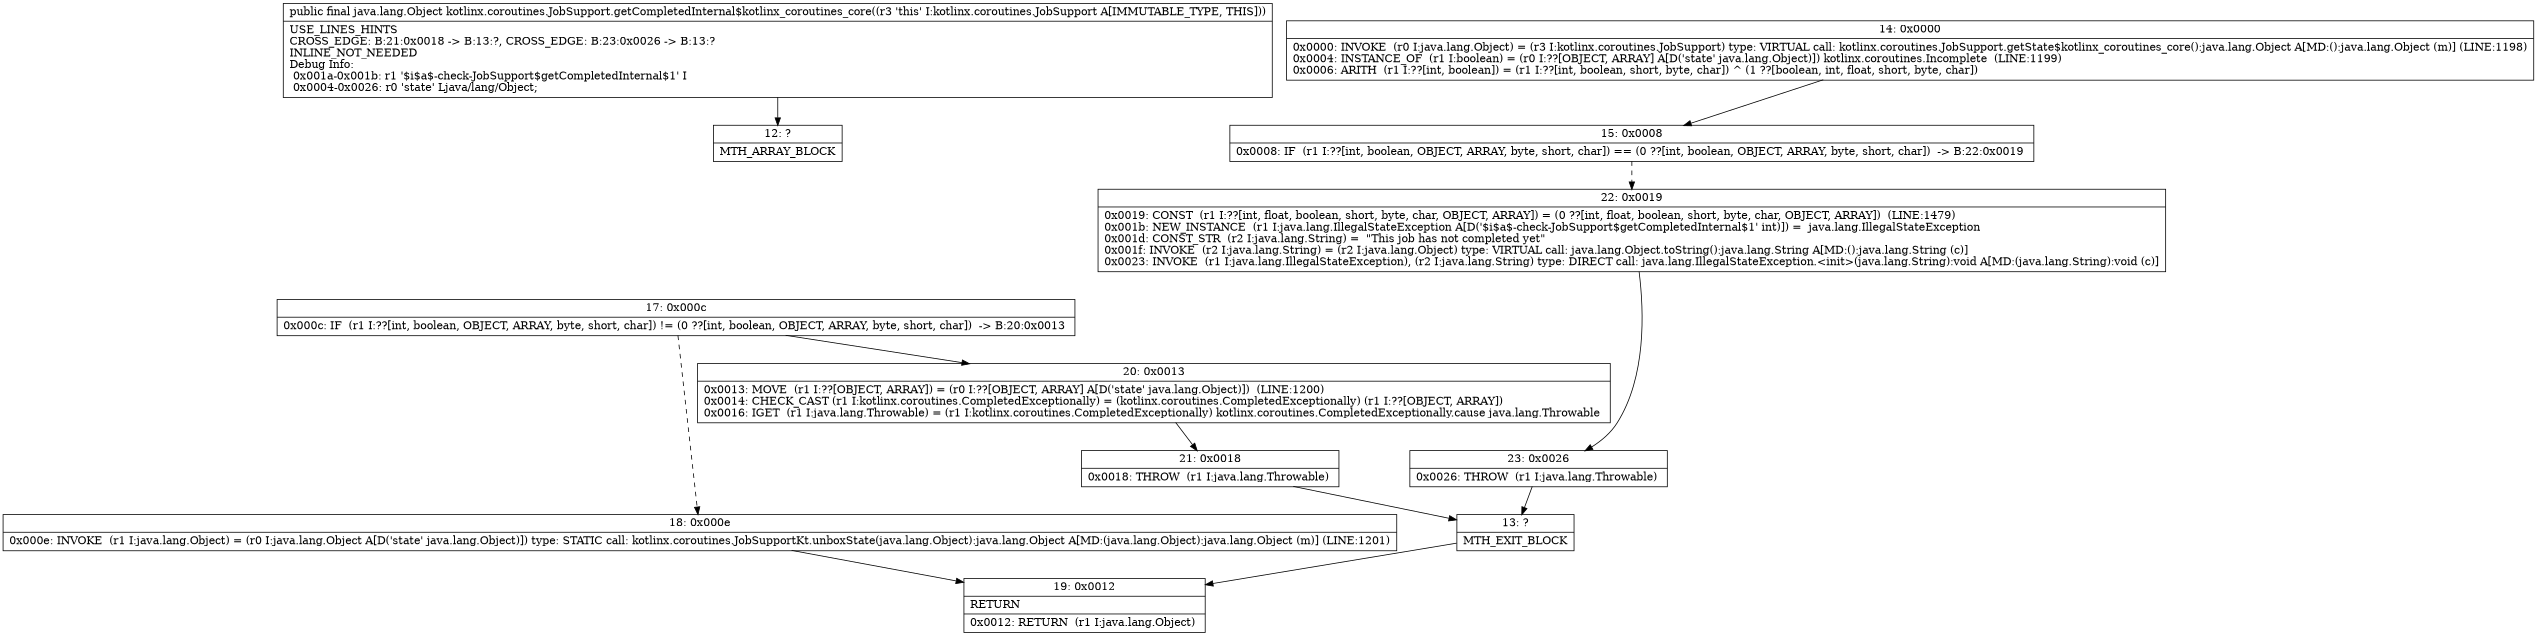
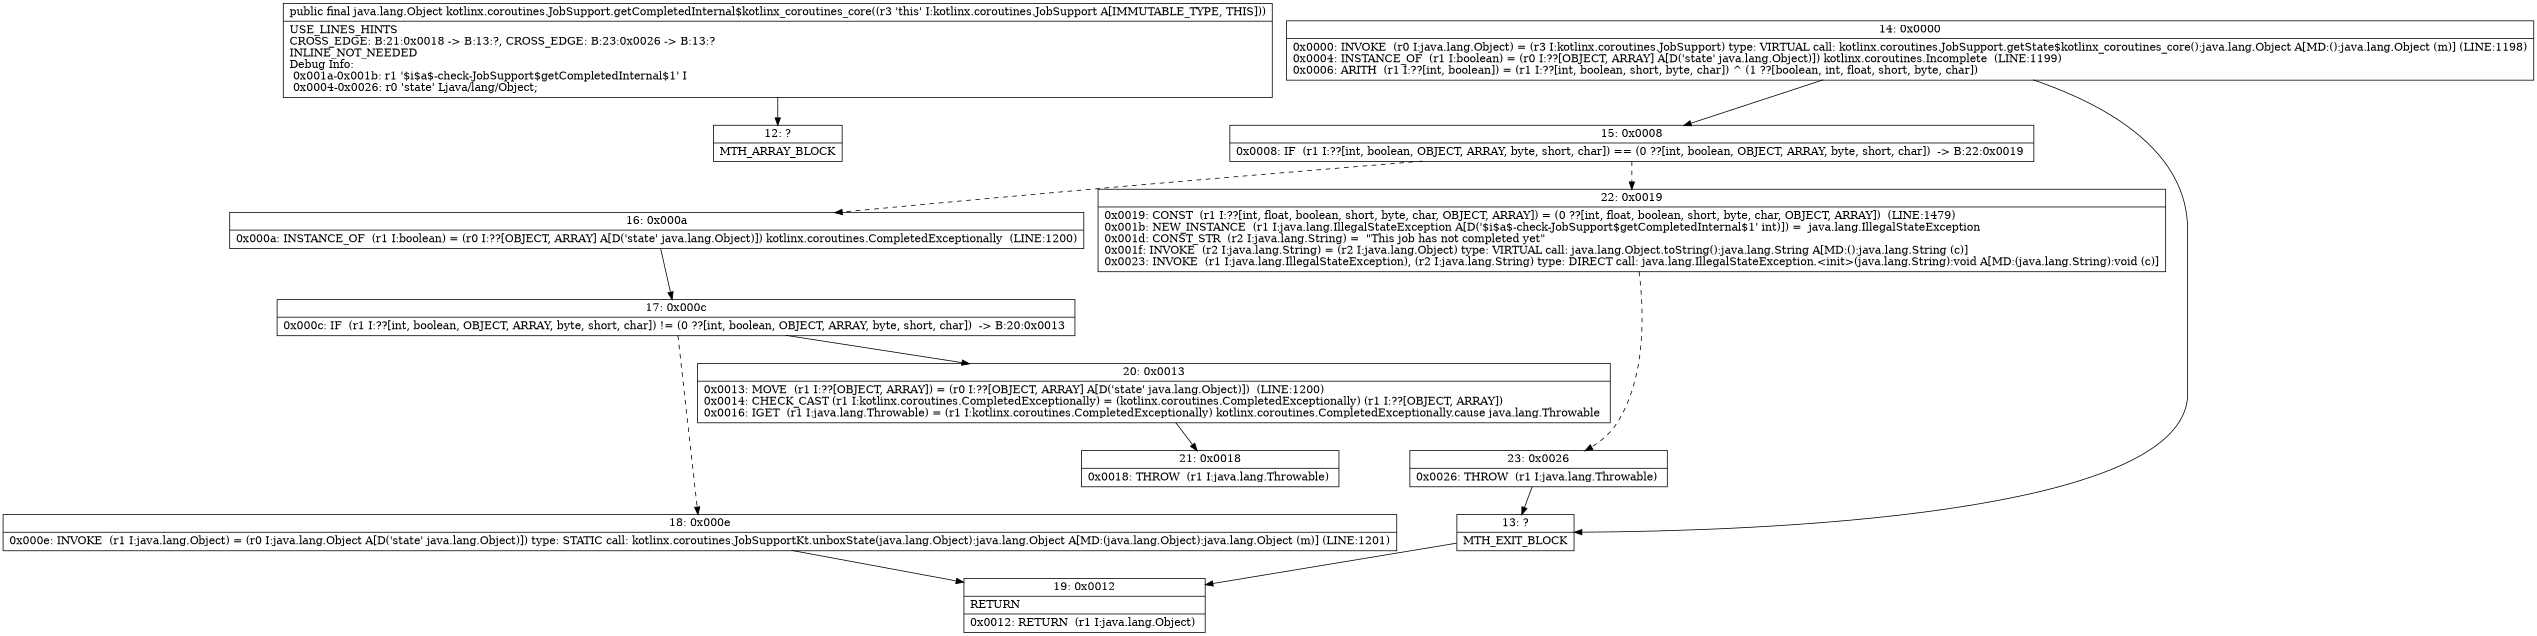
node "16: 0x000a": added
edge "22: 0x0019" -> "23: 0x0026": style solid -> dashed
edge "21: 0x0018" -> "13: ?": now "14: 0x0000" -> "13: ?"
